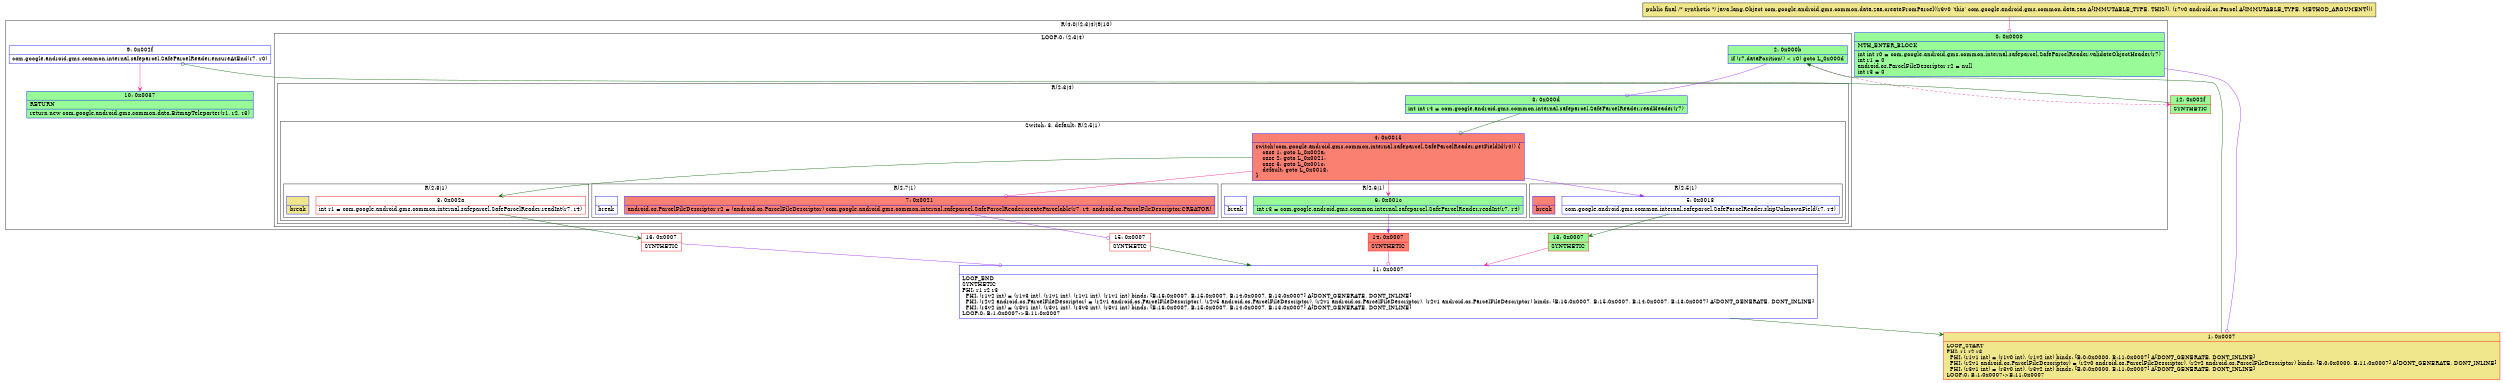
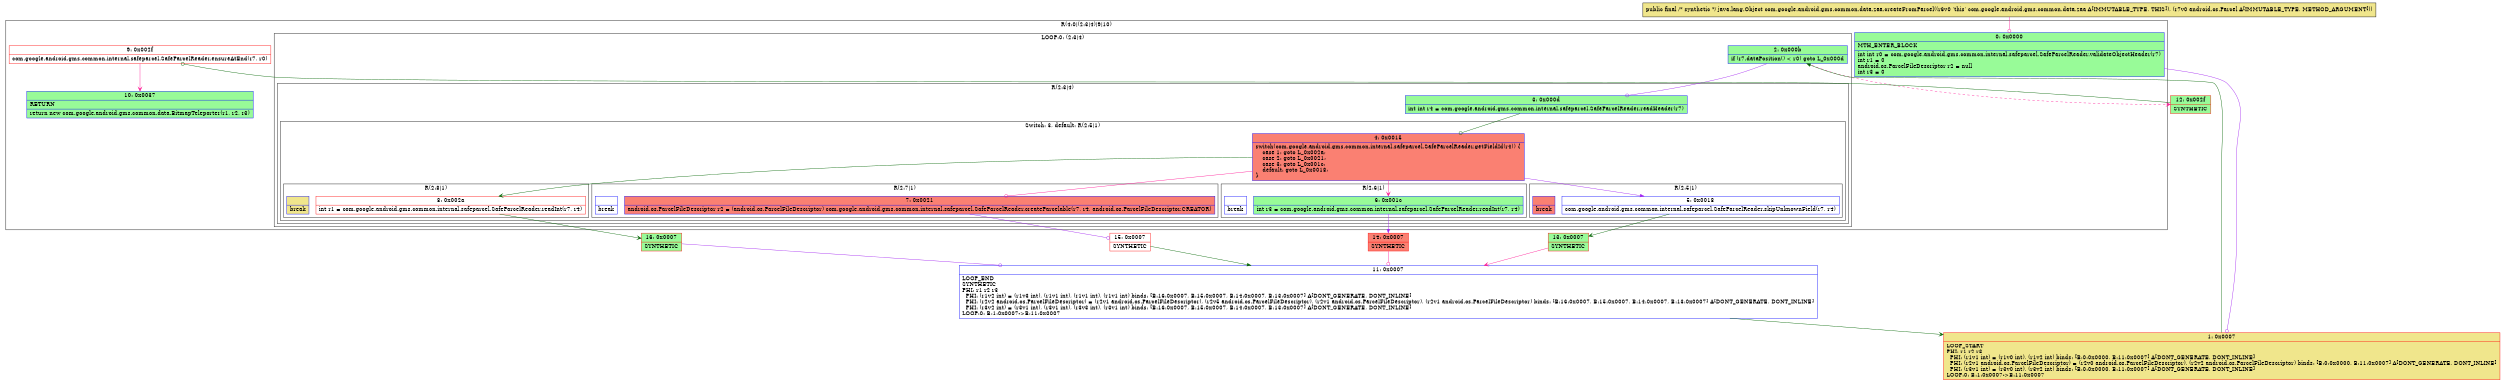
node "9: 0x002f": color blue -> red
node "16: 0x0007": fillcolor white -> palegreen
